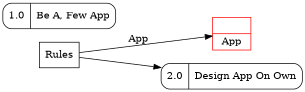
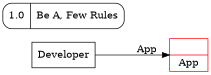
node "1.0": text "Be A, Few App" -> "Be A, Few Rules"
node "Rules": label "Rules" -> "Developer"
node "2.0": removed
